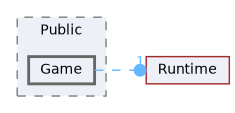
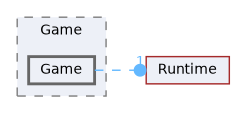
cluster "Public": label "Public" -> "Game"
